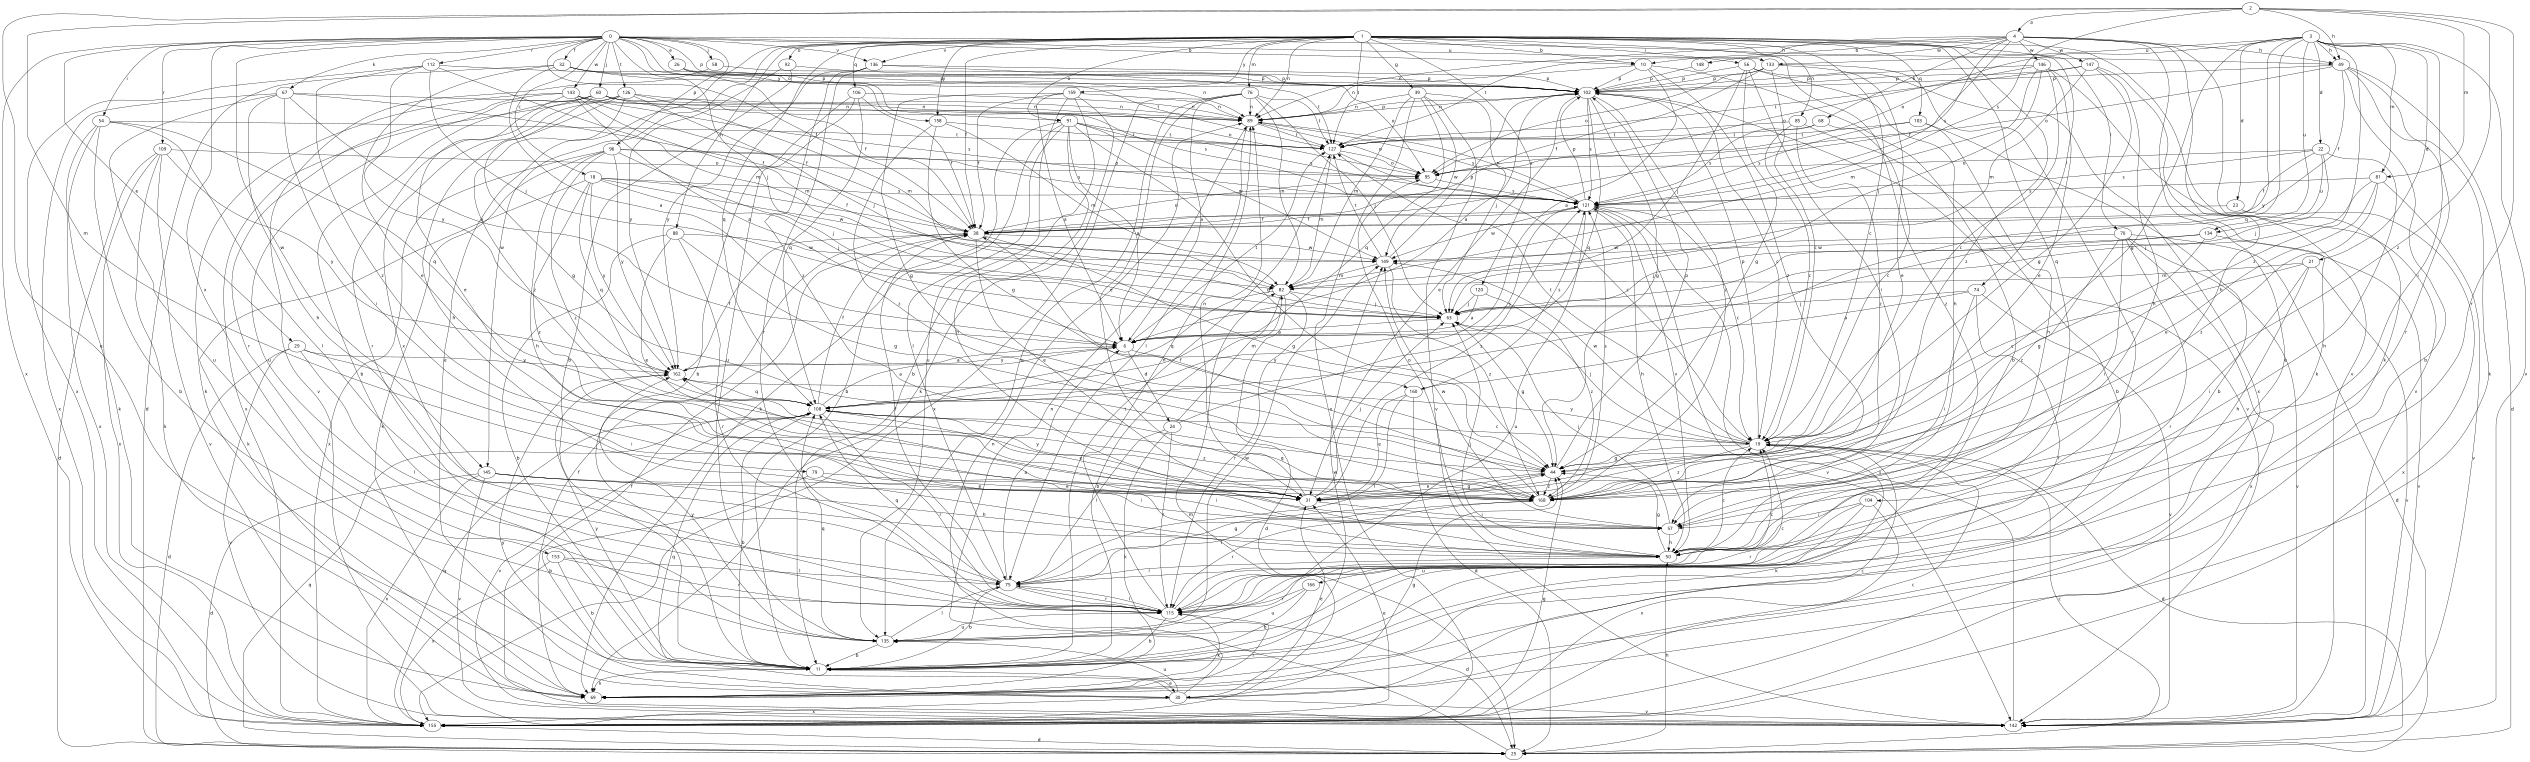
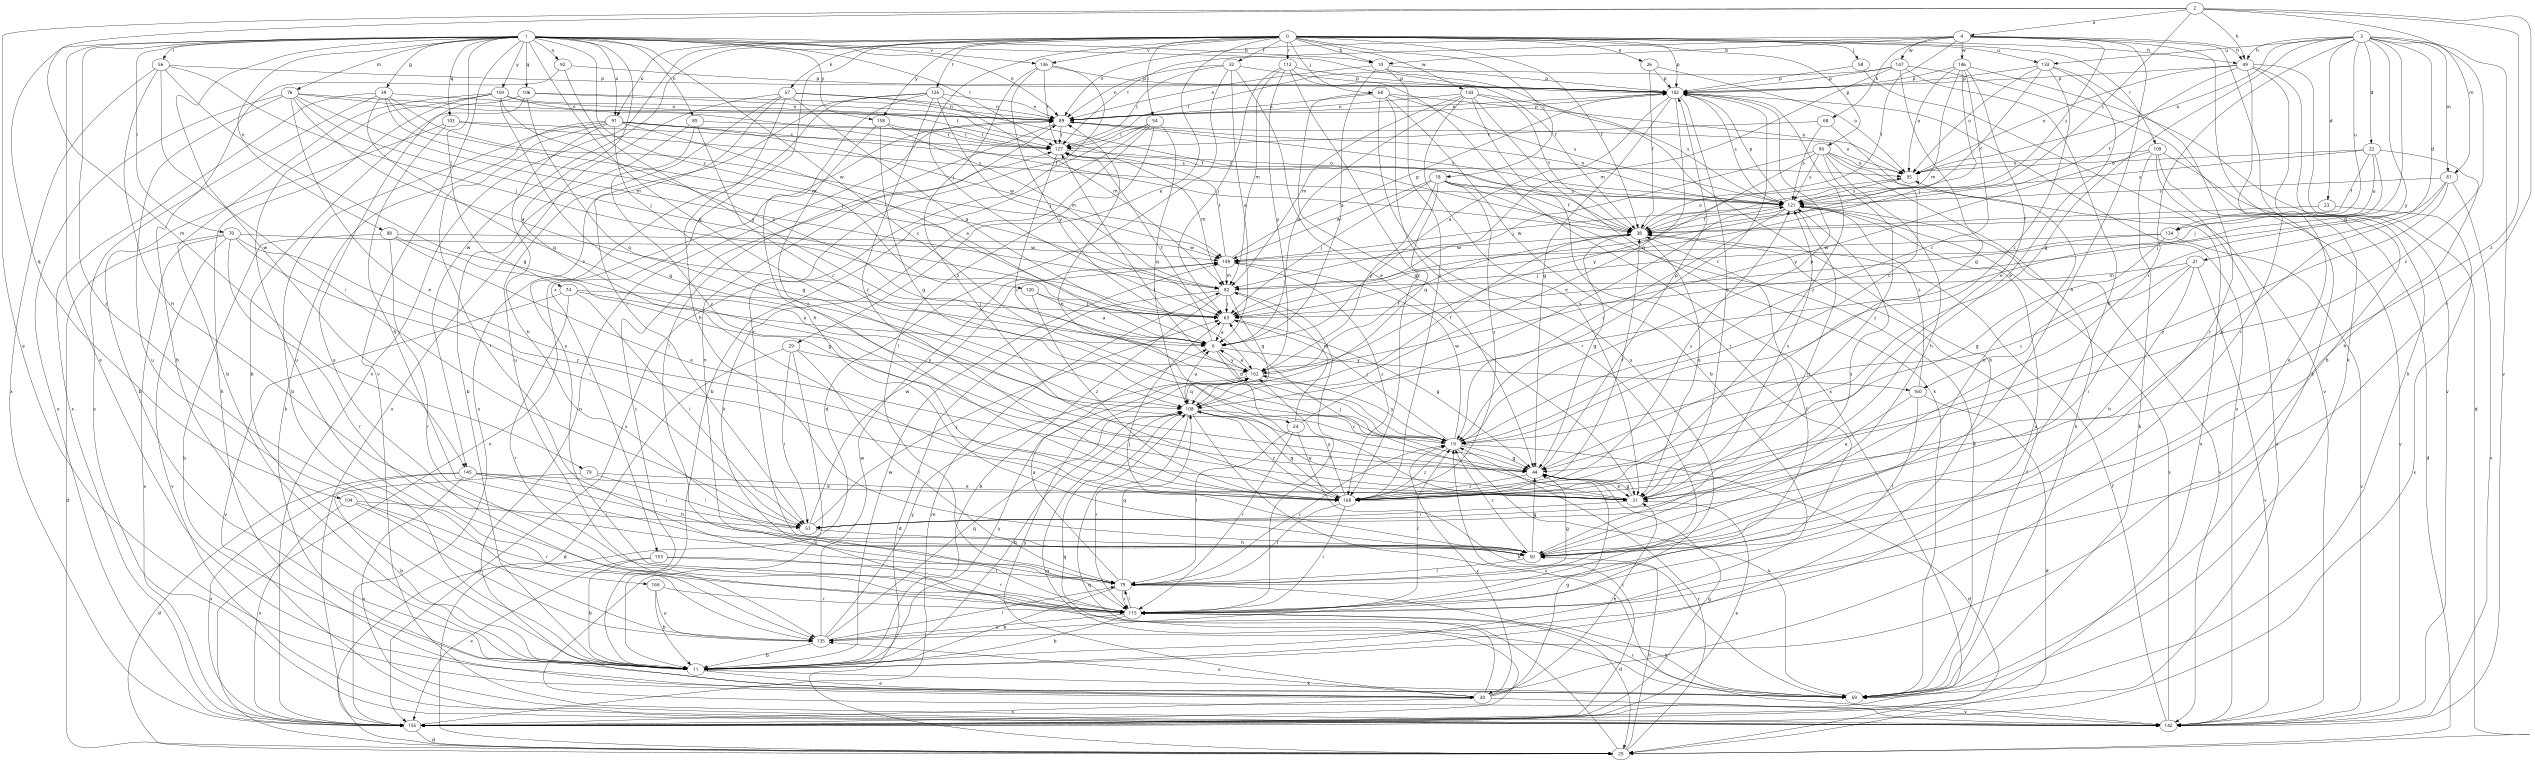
node "148": removed
edge "50" -> "121": label "v" -> "s"
